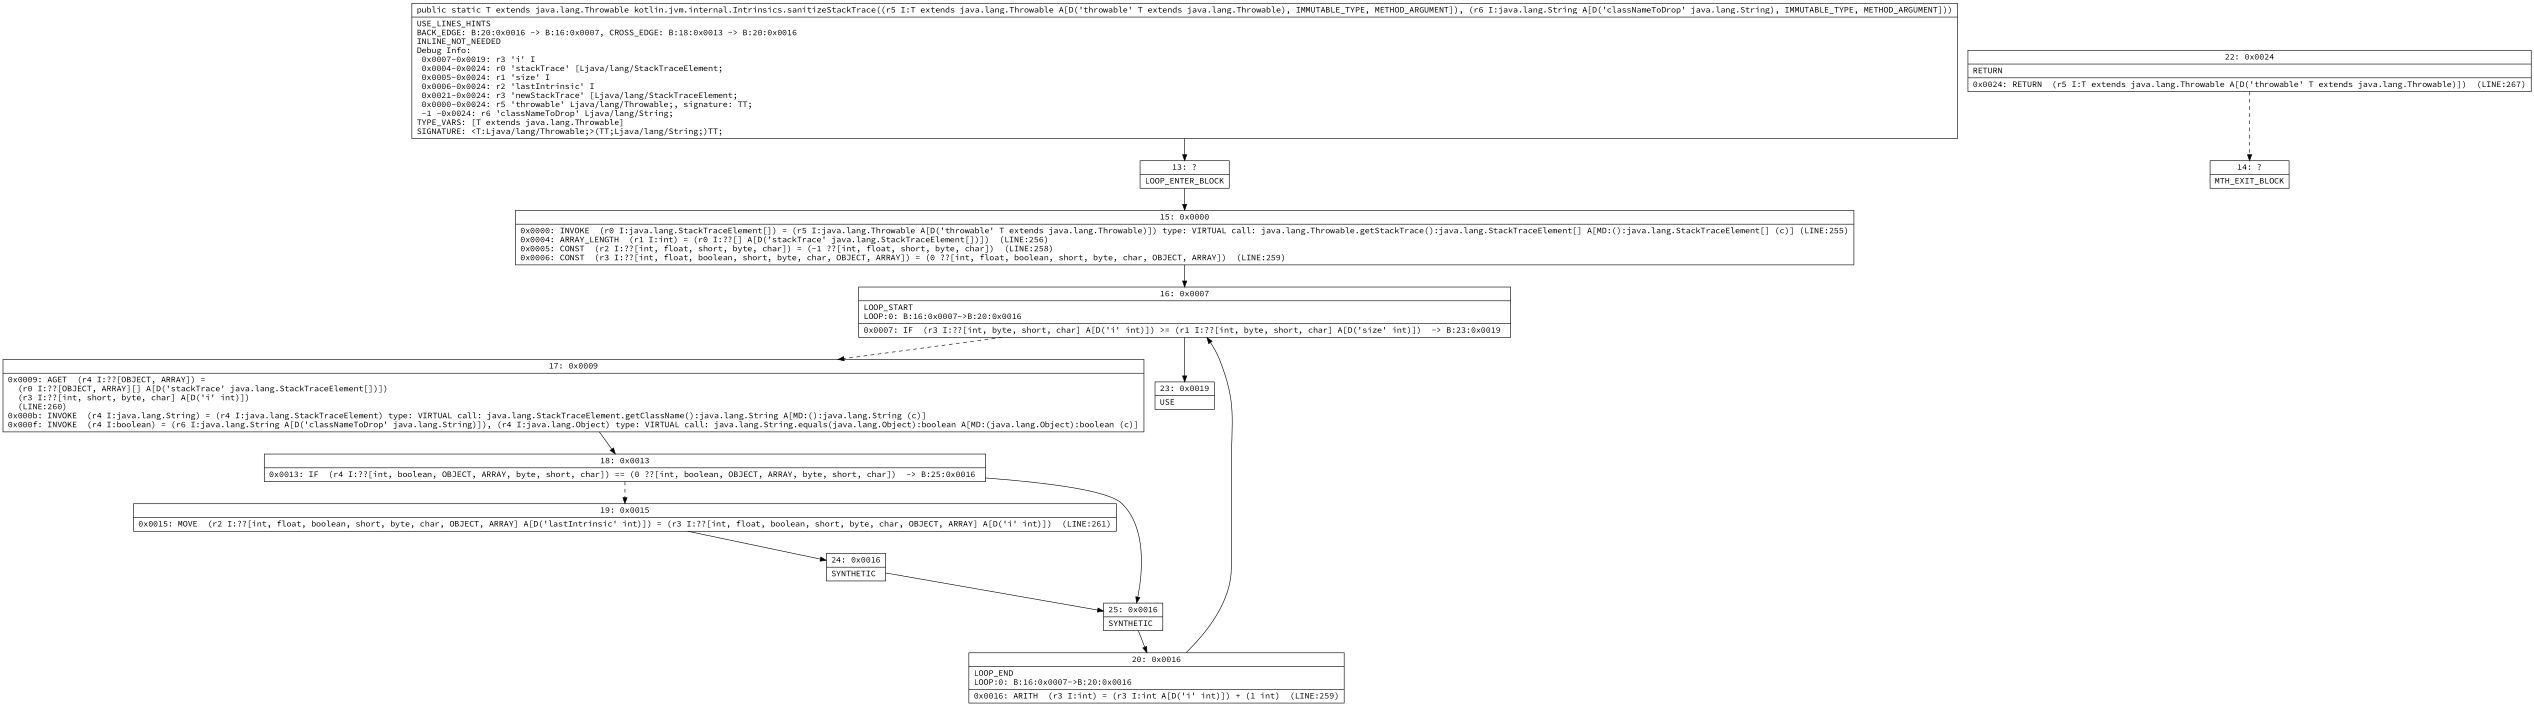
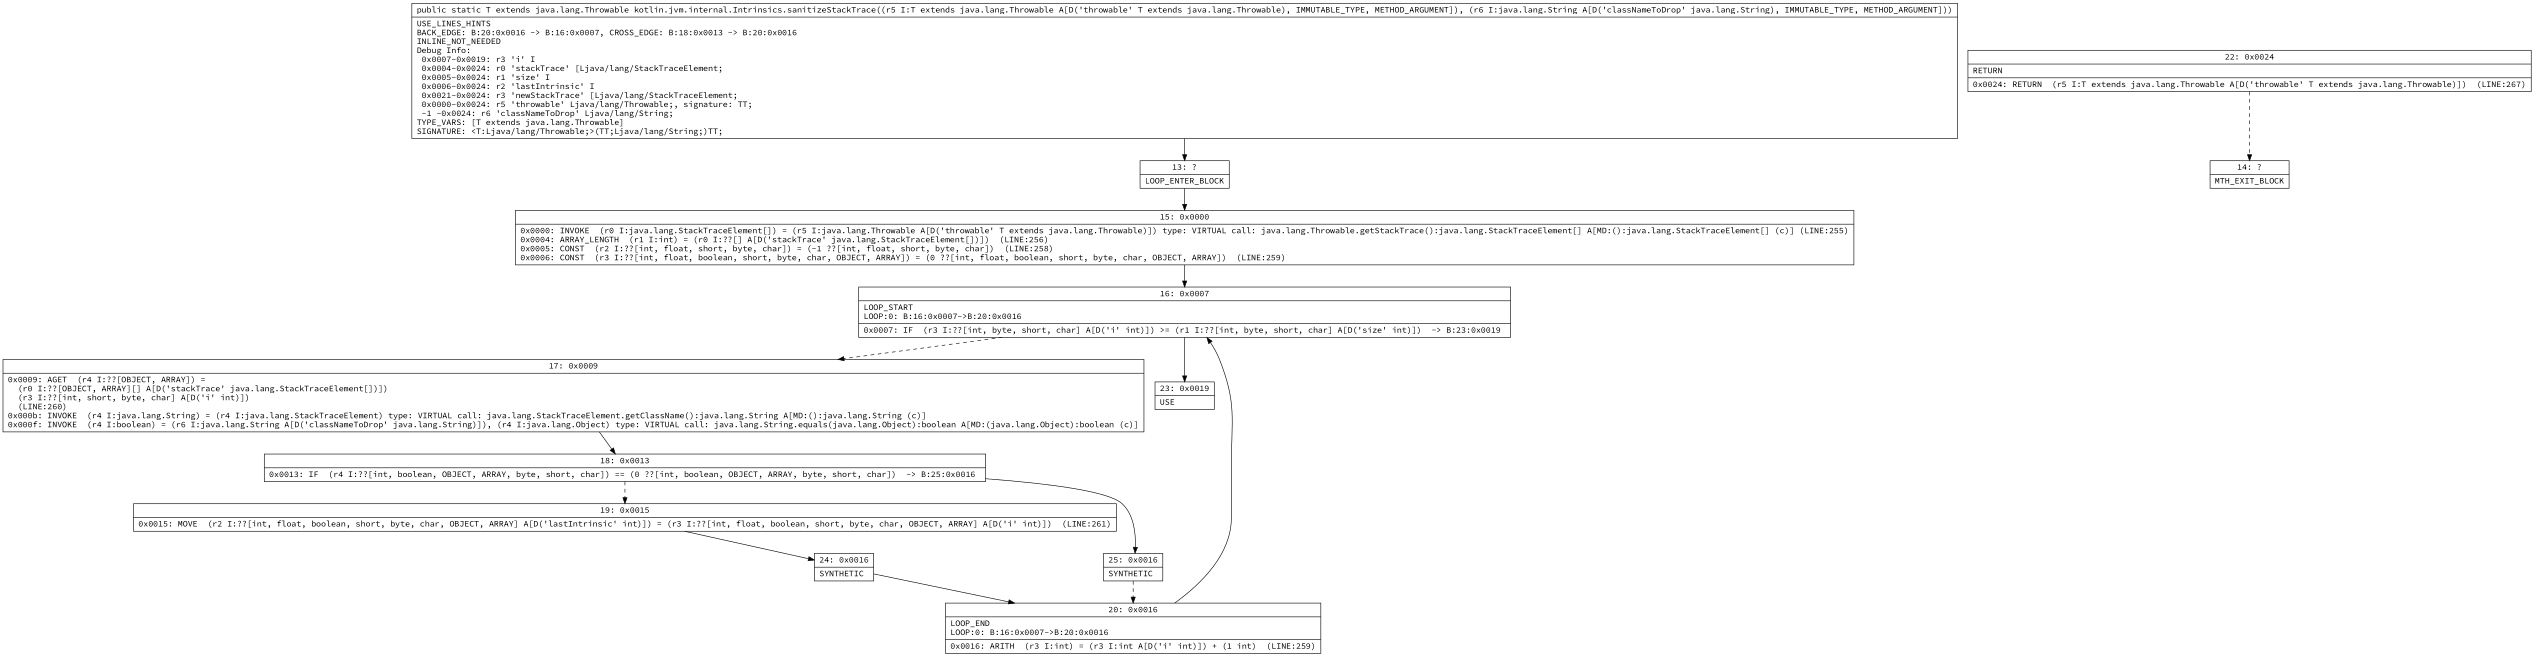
edge "24: 0x0016" -> "25: 0x0016": now "24: 0x0016" -> "20: 0x0016"
edge "25: 0x0016" -> "20: 0x0016": style solid -> dashed
